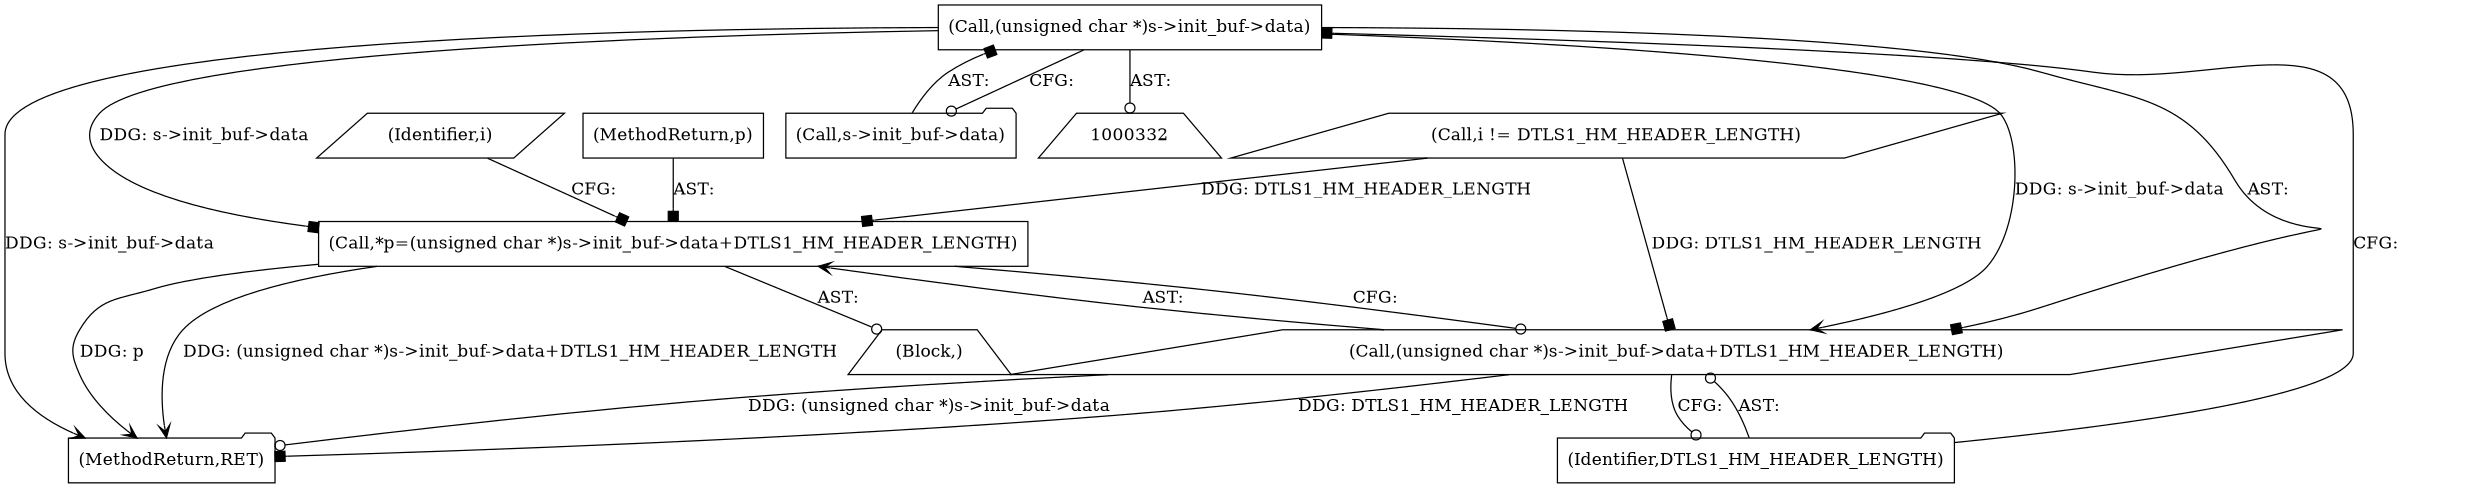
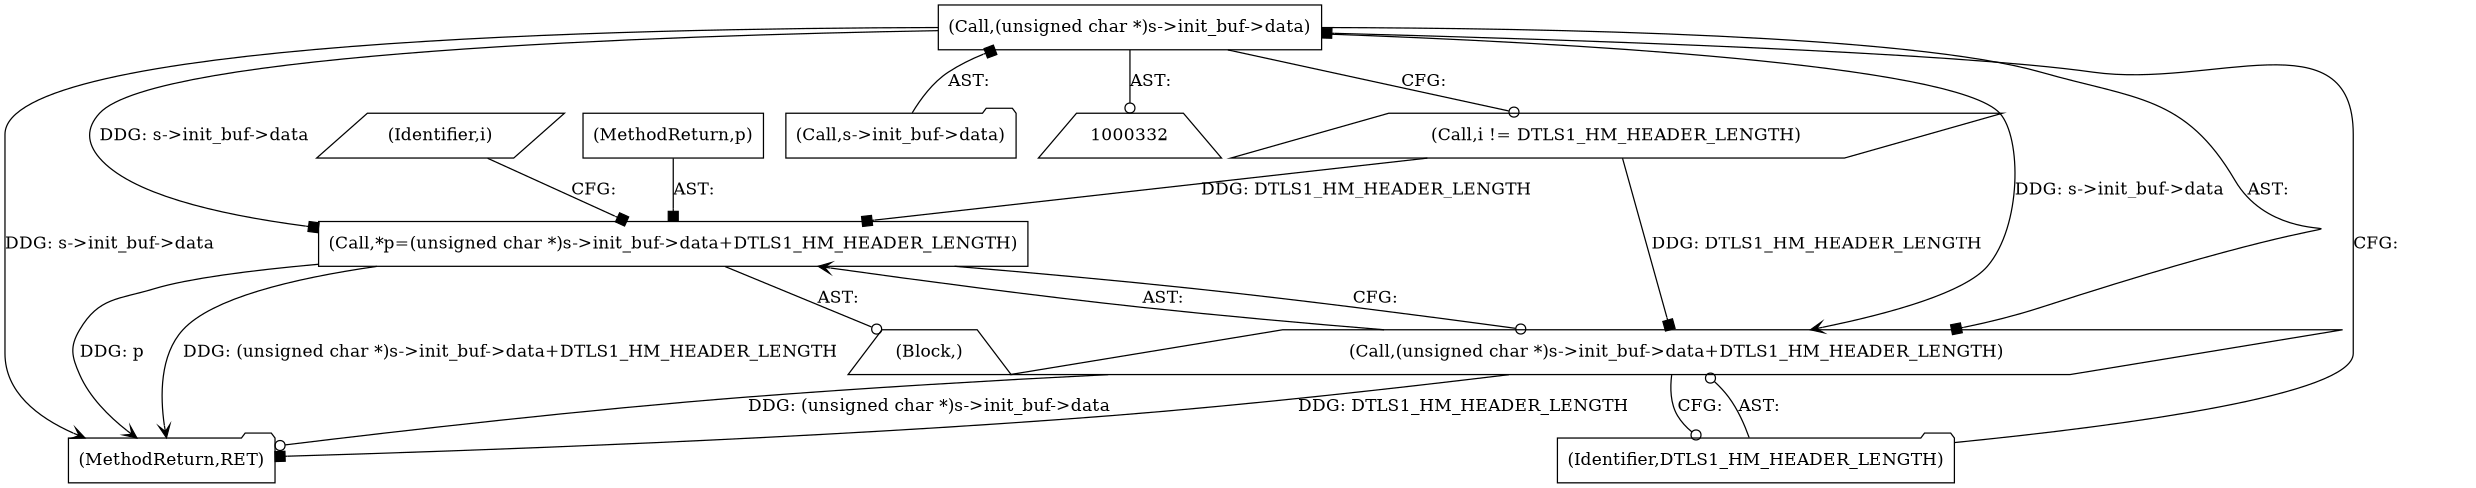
edge "(Call,(unsigned char *)s->init_buf->data)" -> "(Call,s->init_buf->data)": now "(Call,(unsigned char *)s->init_buf->data)" -> "(Call,i != DTLS1_HM_HEADER_LENGTH)"
